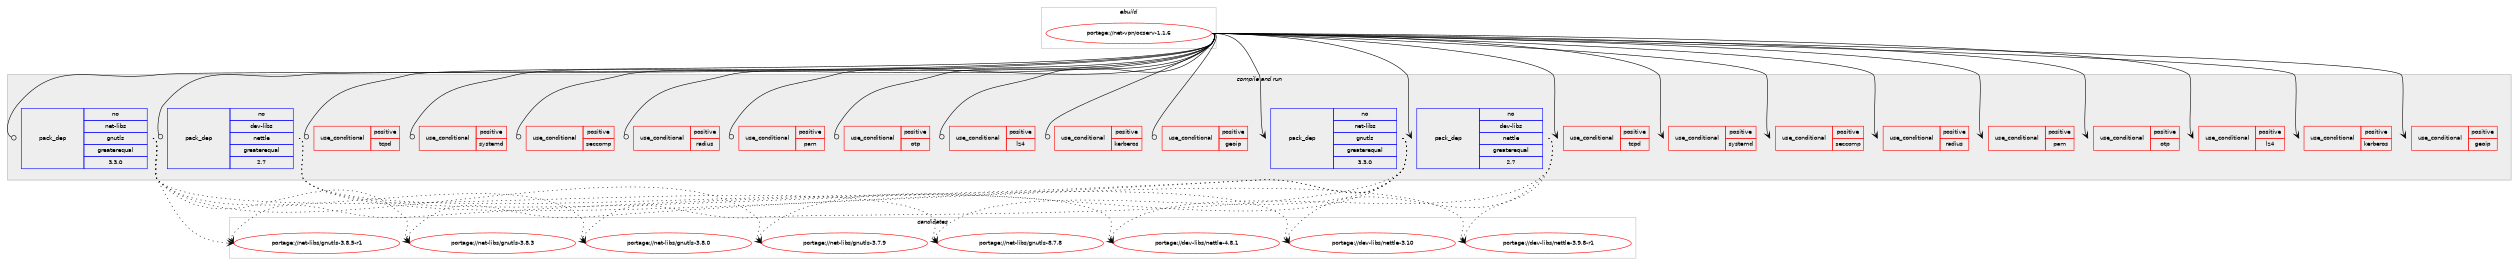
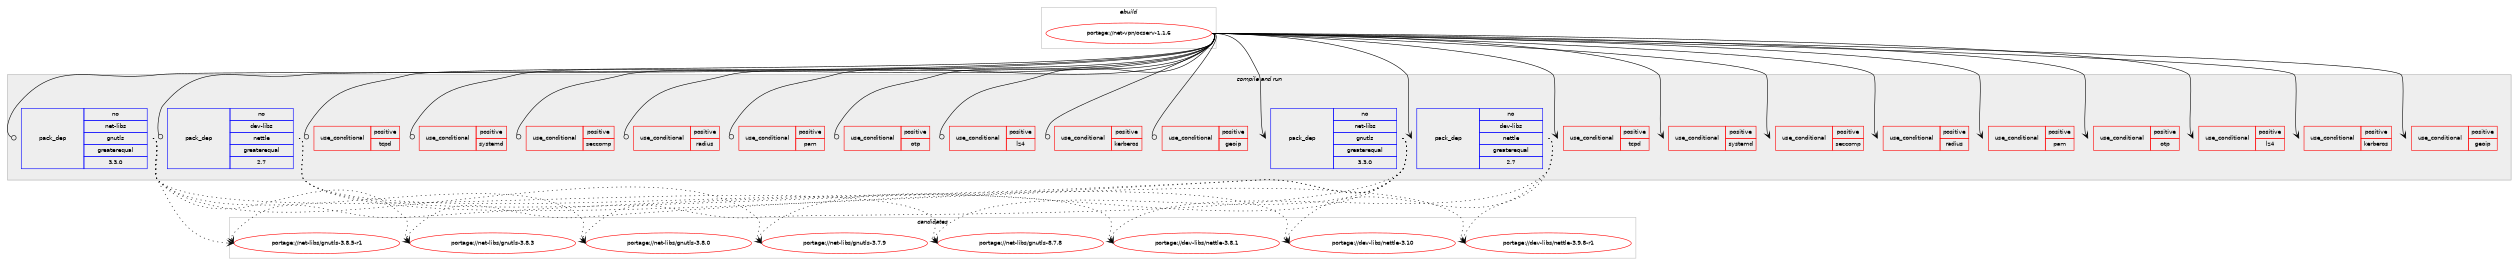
node "portage://dev-libs/nettle-4.8.1": label "portage://dev-libs/nettle-4.8.1" -> "portage://dev-libs/nettle-3.8.1"
